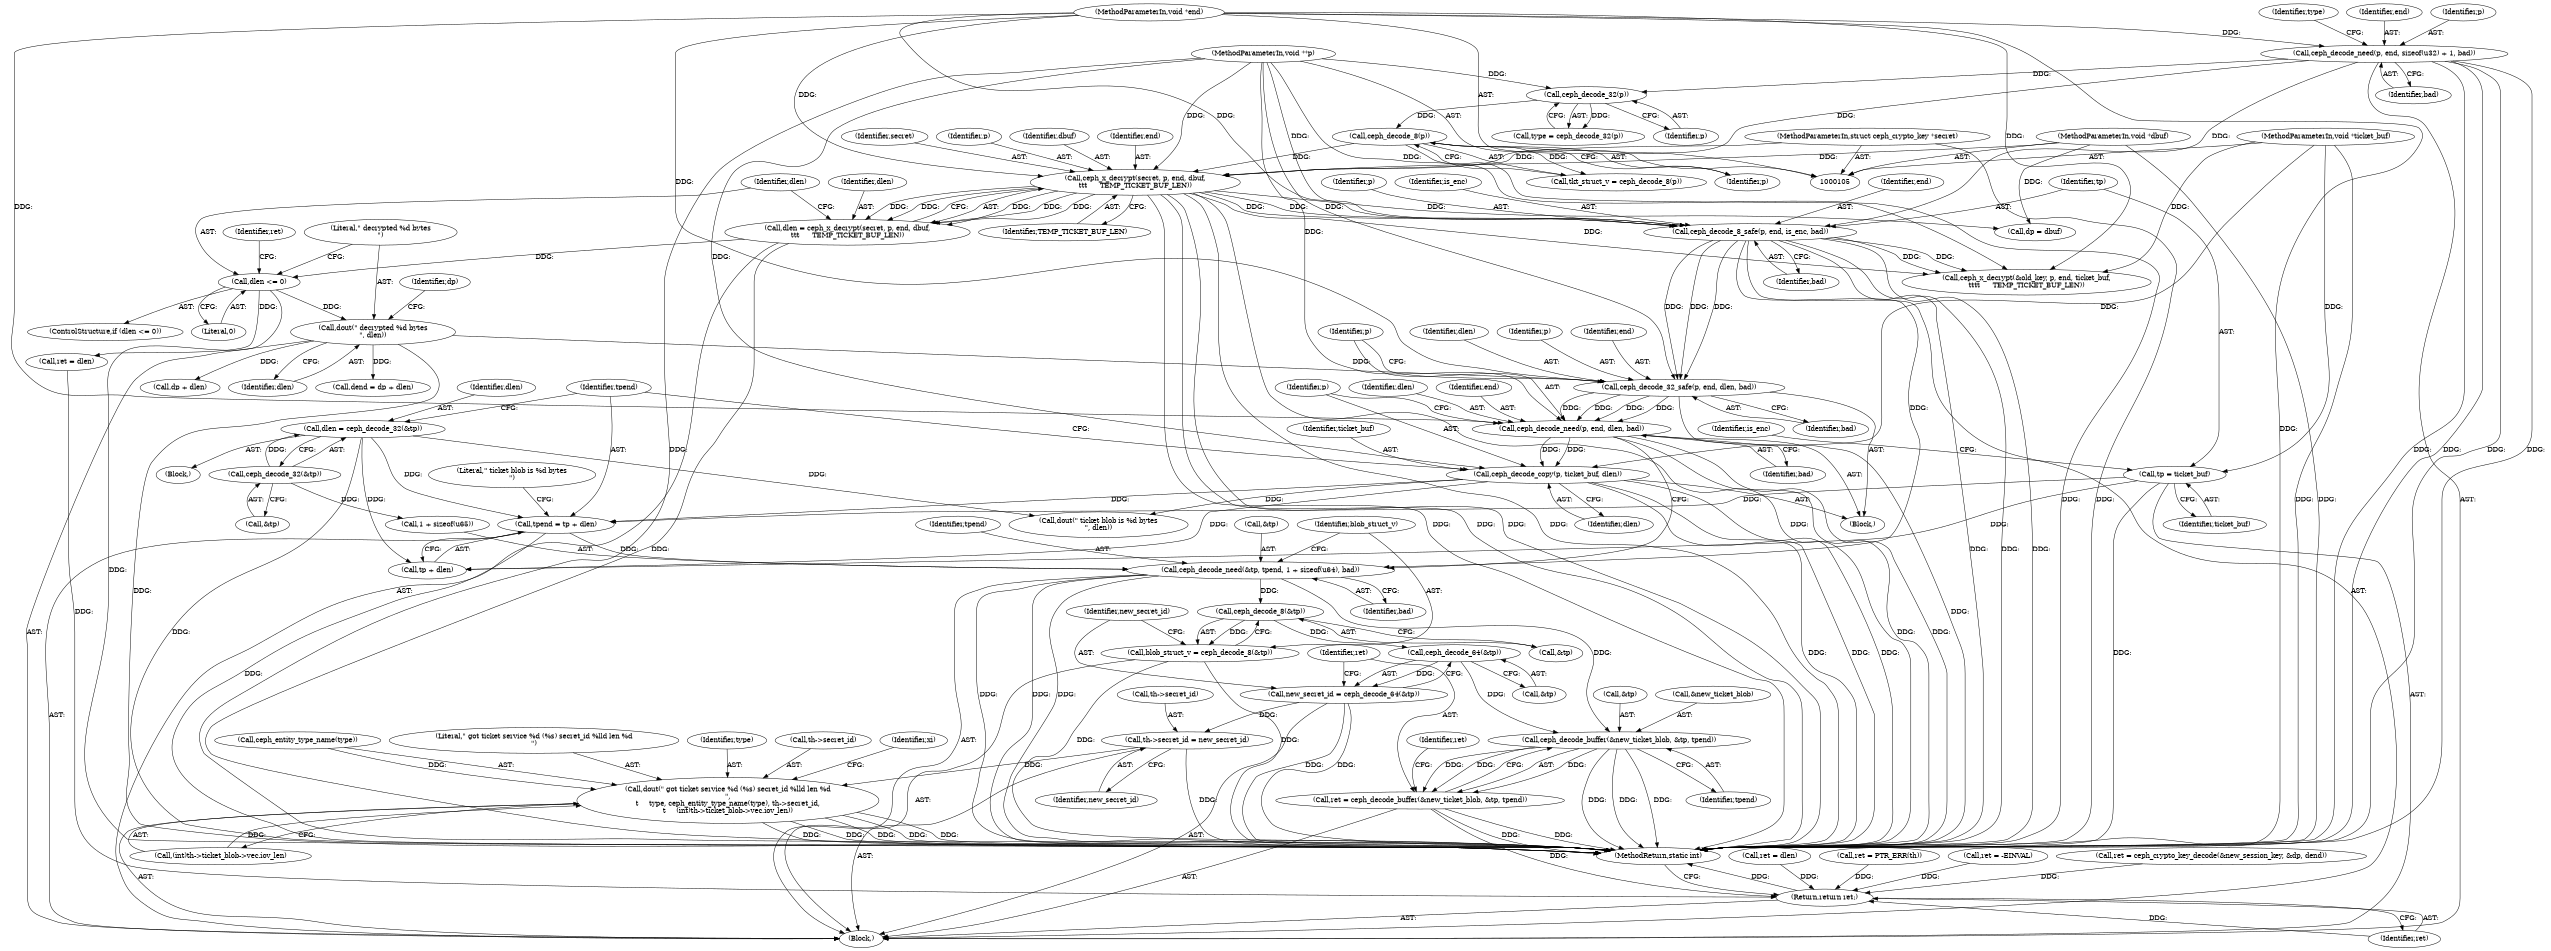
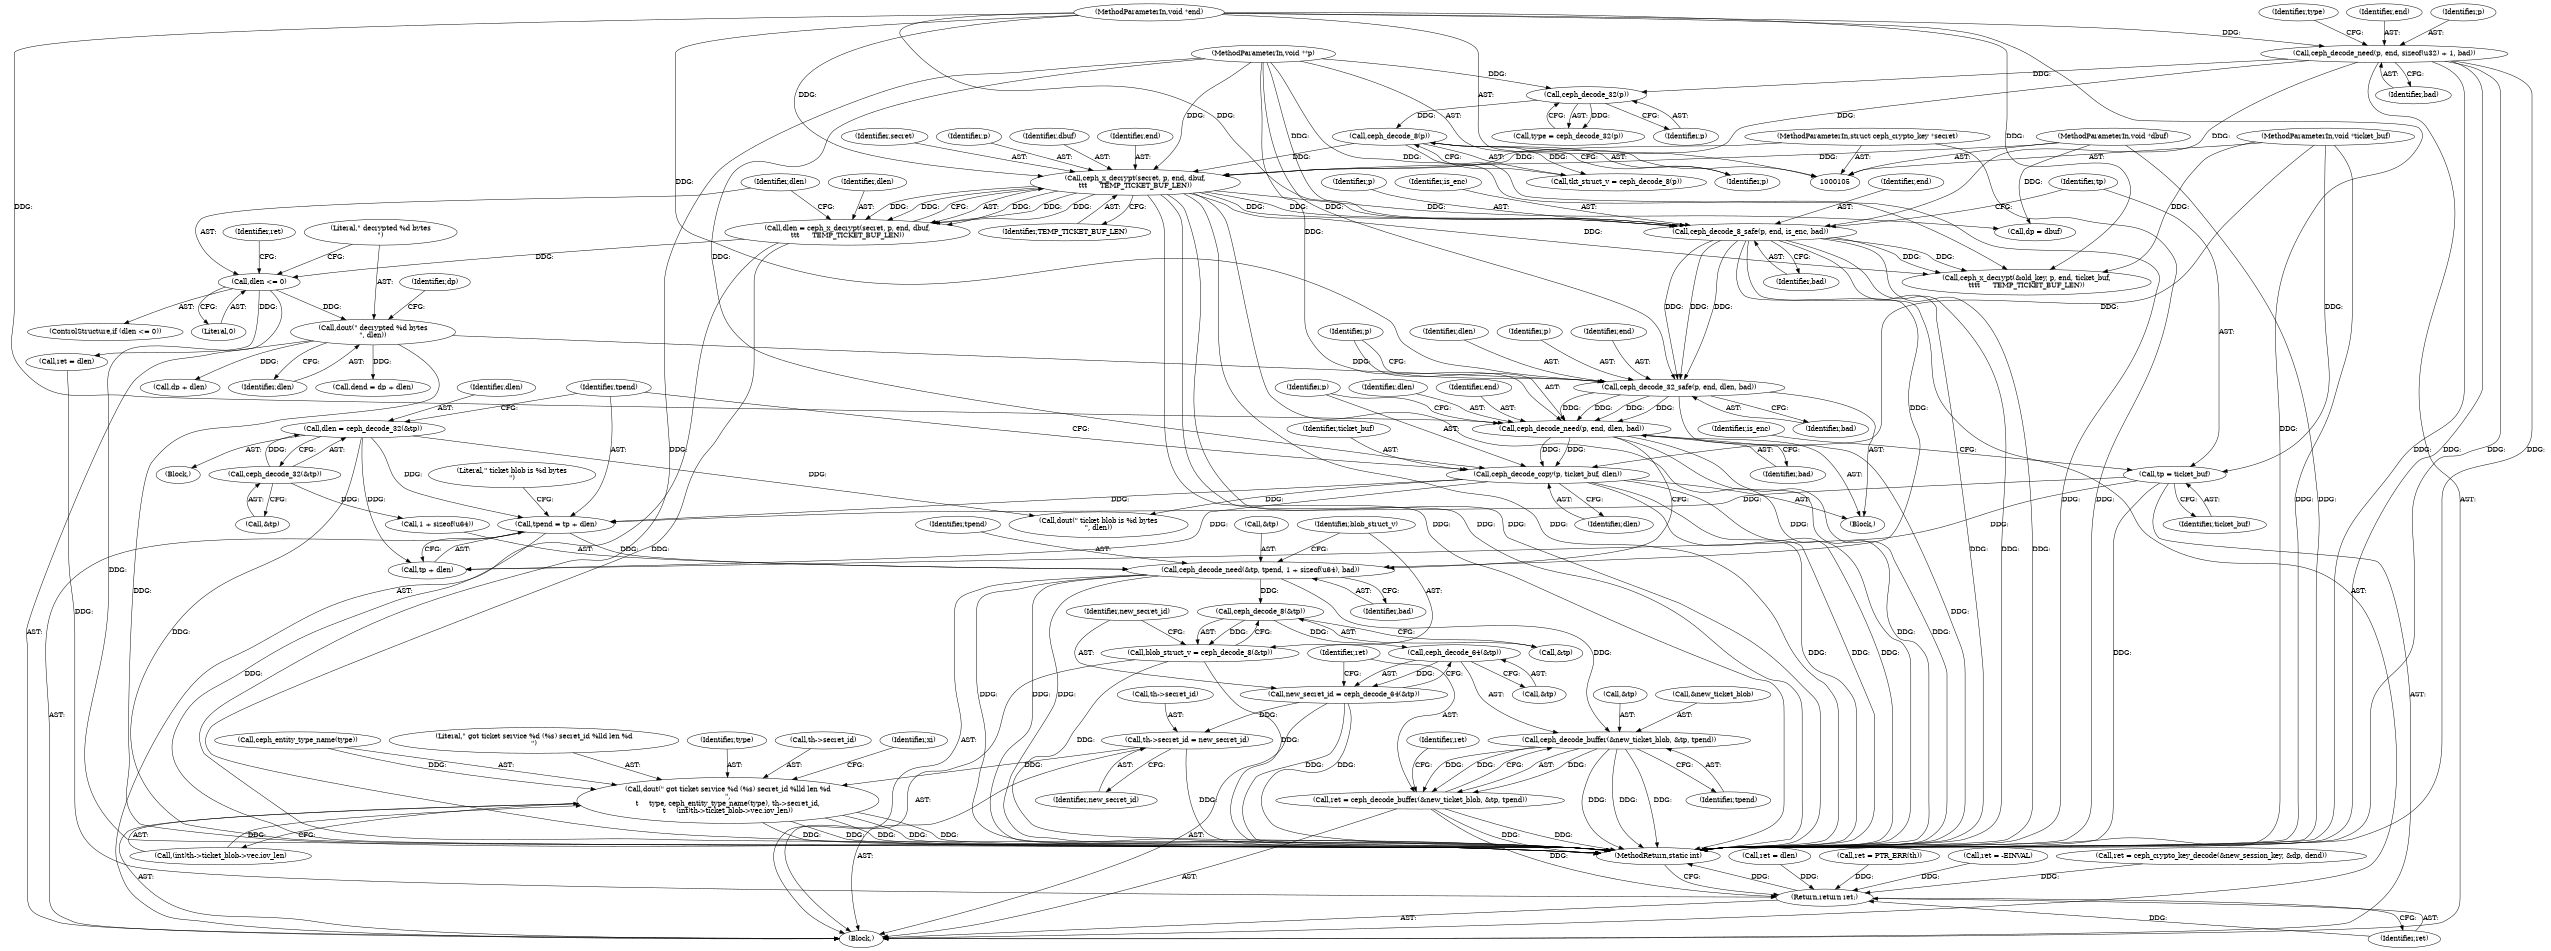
edge "(Identifier,tp)" -> "(Call,ceph_decode_8_safe(p, end, is_enc, bad))": label "AST: " -> "CFG: "
node "(Call,1 + sizeof(u65))": label "(Call,1 + sizeof(u65))" -> "(Call,1 + sizeof(u64))"
edge "(Call,ceph_decode_64(&tp))" -> "(Call,ceph_decode_buffer(&new_ticket_blob, &tp, tpend))": label "DDG: " -> "AST: "
